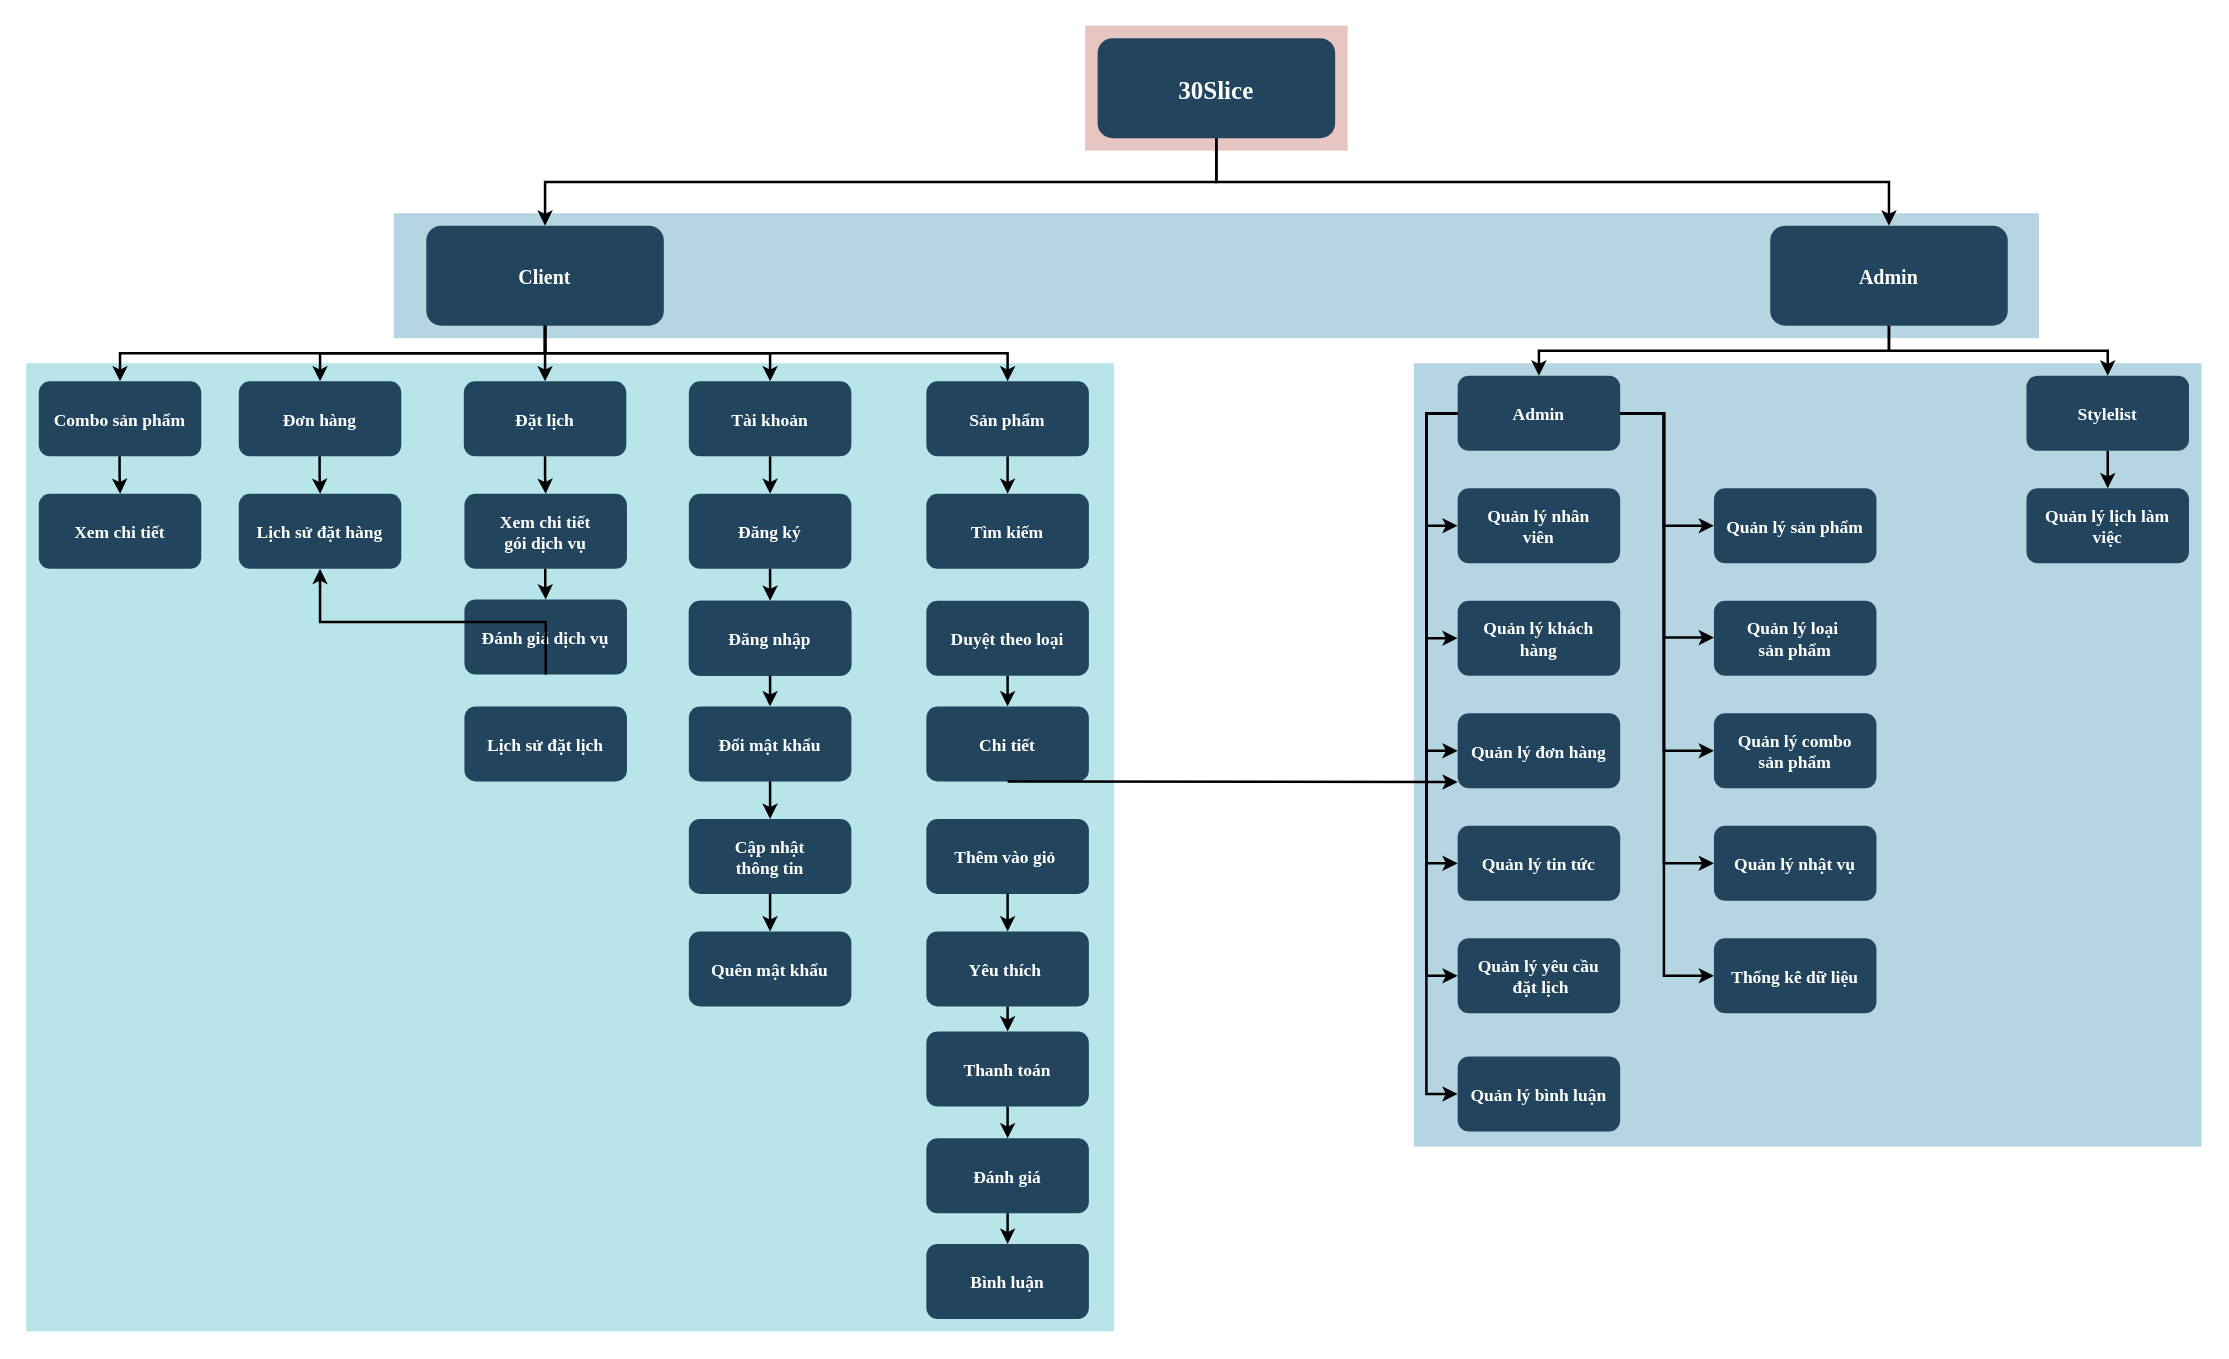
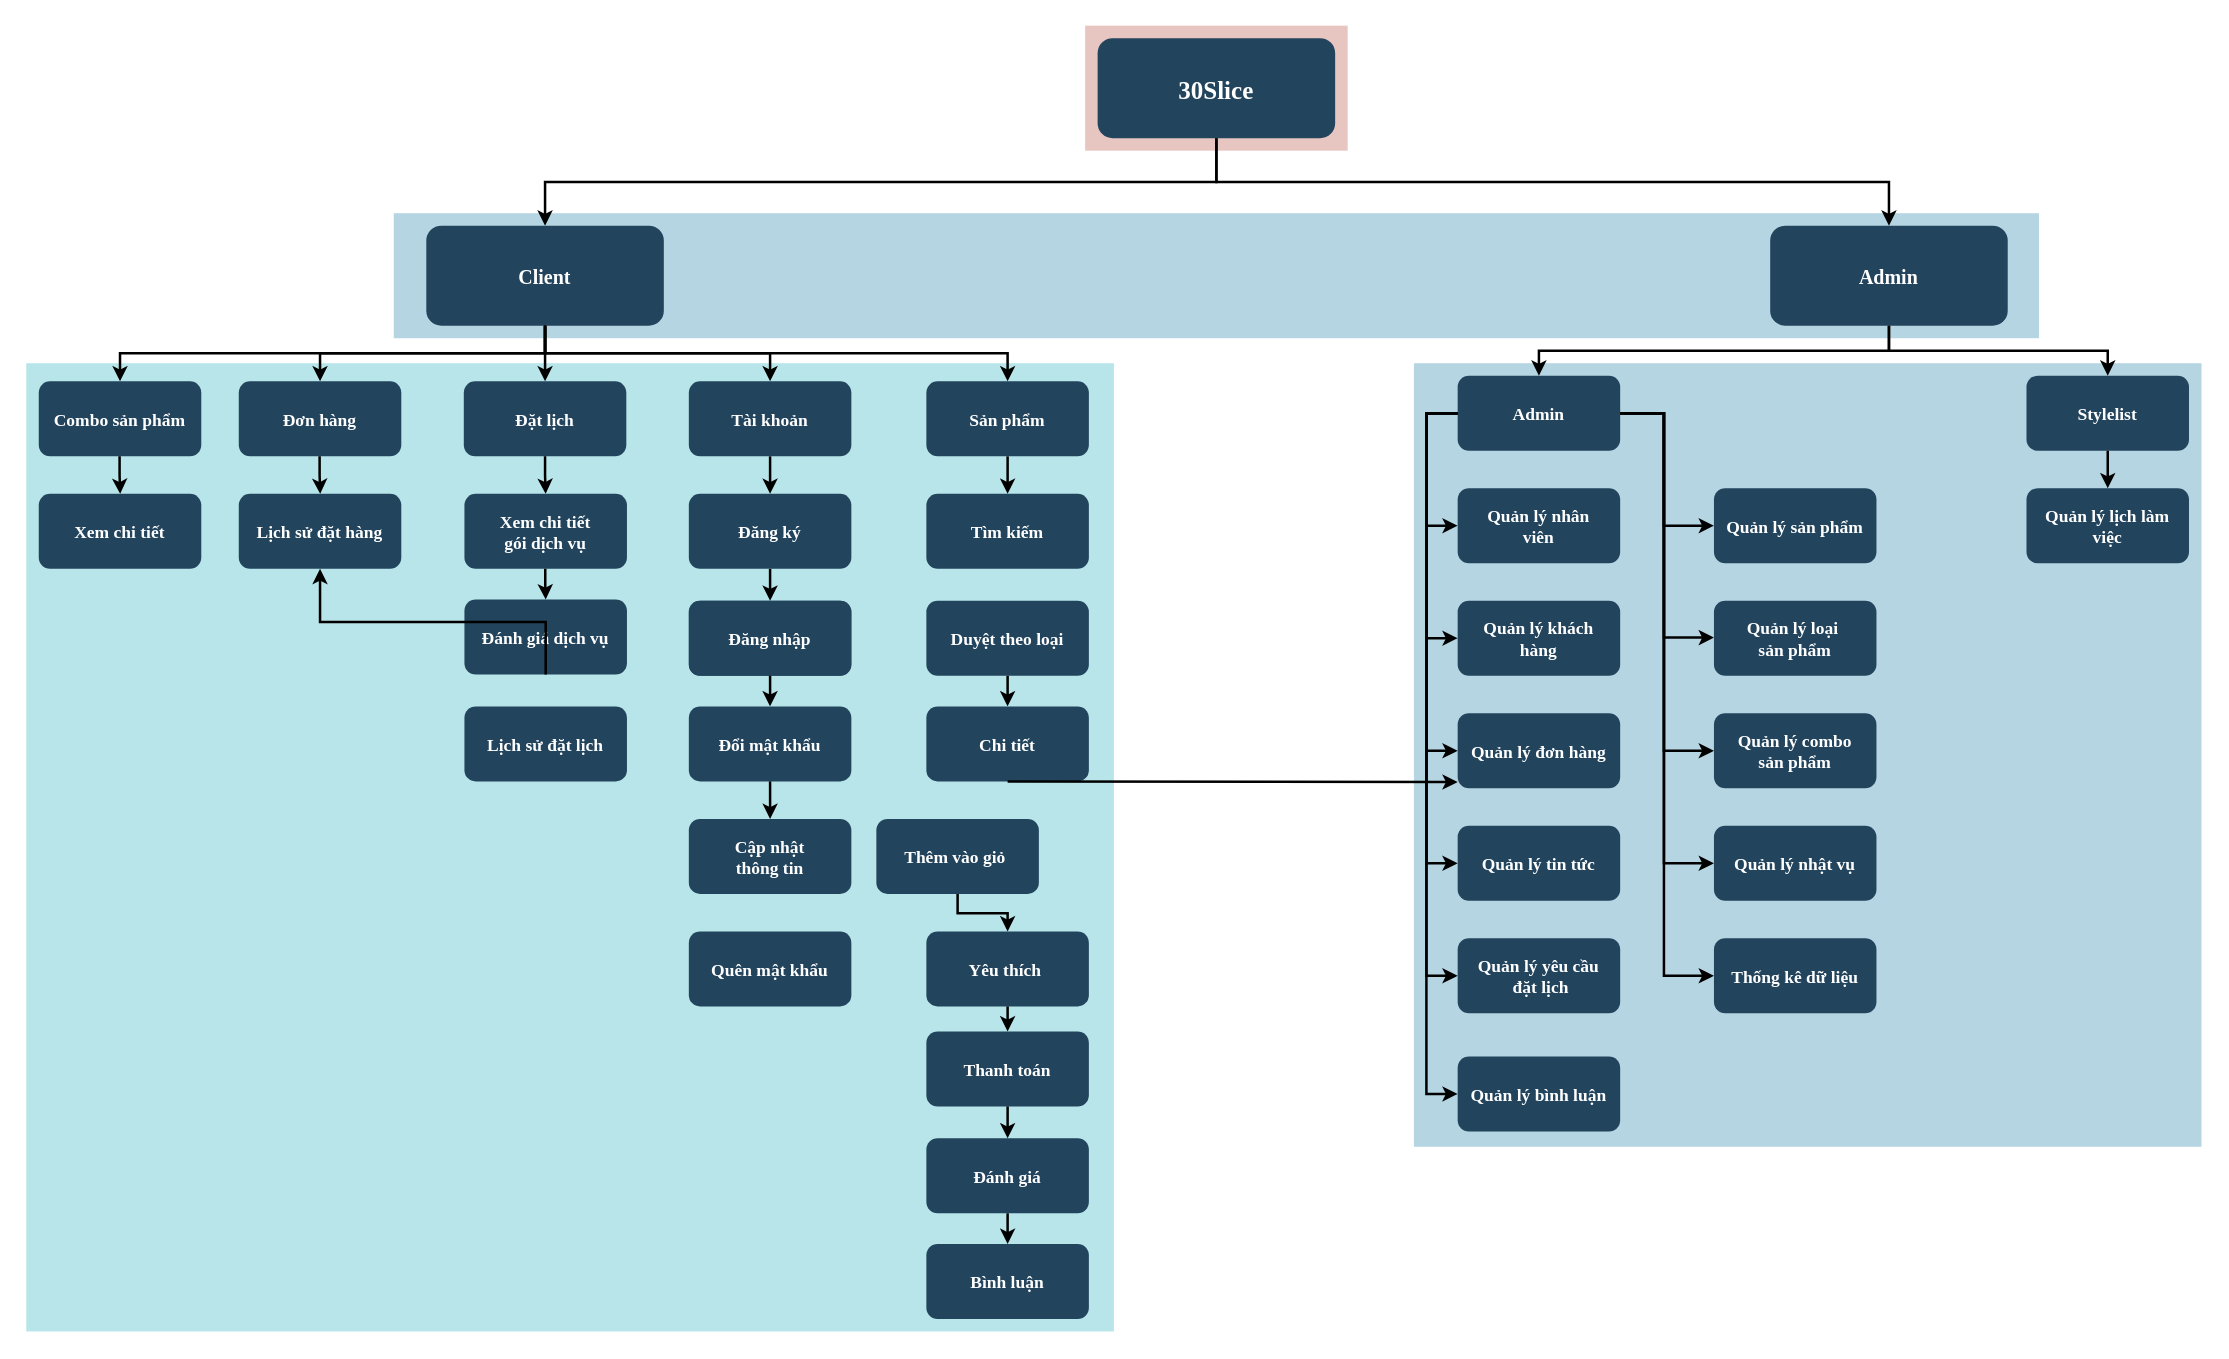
node "Thêm vào giỏ": moved (1008, 856) -> (958, 856)
edge "Cập nhật thông tin" -> "Quên mật khẩu": removed
